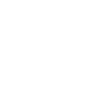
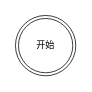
node "开始": added
